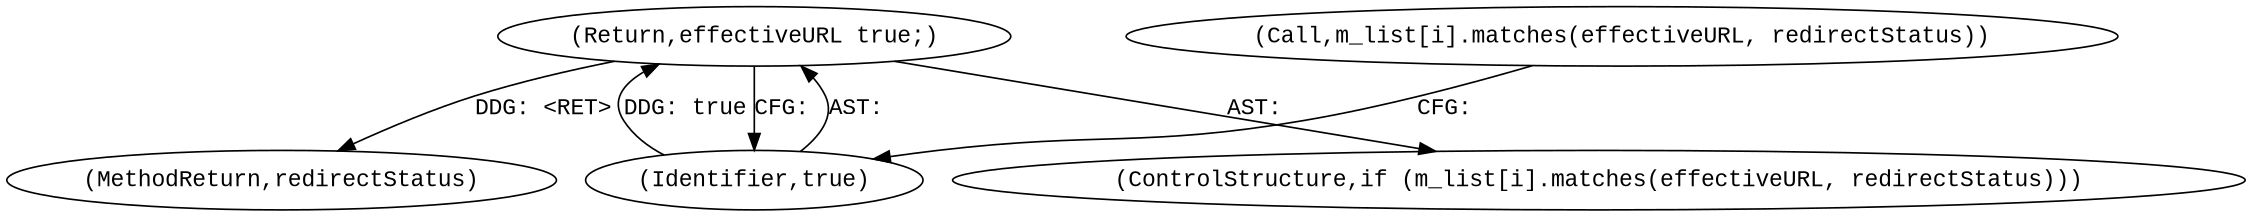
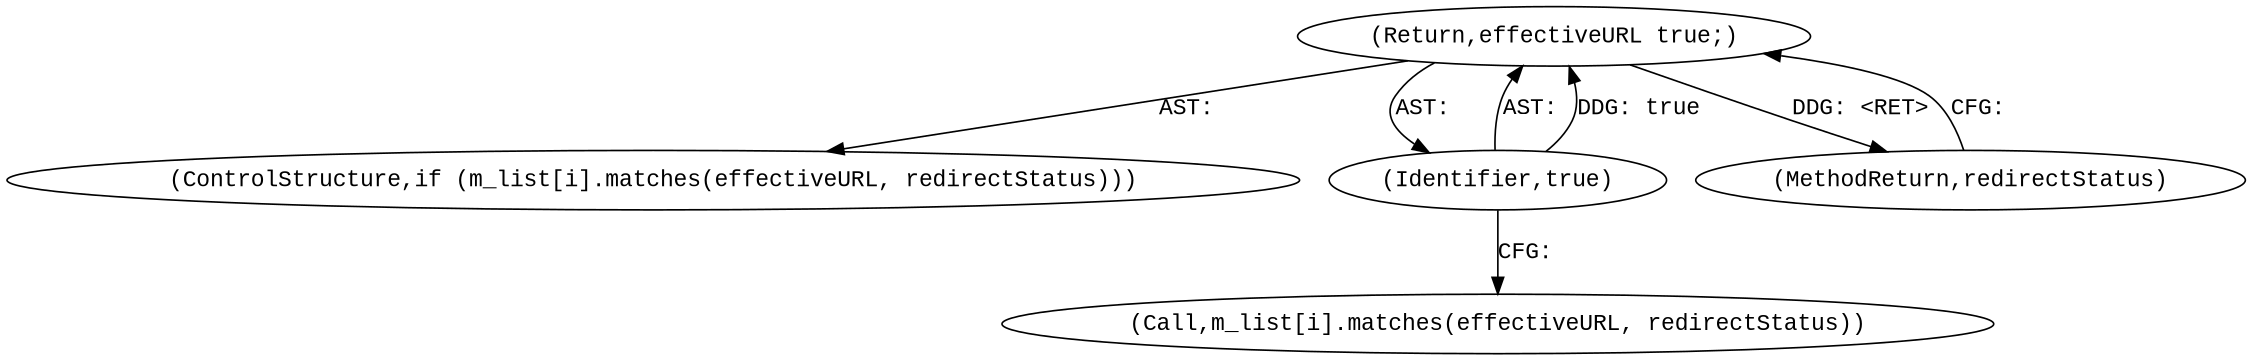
edge "(MethodReturn,redirectStatus)" -> "(Return,effectiveURL true;)": added, label "CFG:"
edge "(Return,effectiveURL true;)" -> "(Identifier,true)": label "CFG: " -> "AST: "
edge "(Call,m_list[i].matches(effectiveURL, redirectStatus))" -> "(Identifier,true)": reversed
